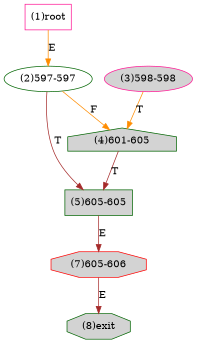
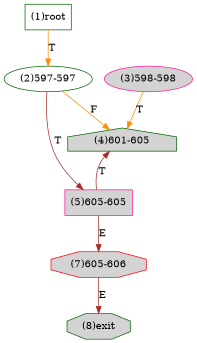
node "(1)root": color deeppink -> darkgreen
edge "(1)root" -> "(2)597-597": label "E" -> "T"
edge "(4)601-605" -> "(5)605-605": reversed
node "(5)605-605": color darkgreen -> deeppink
